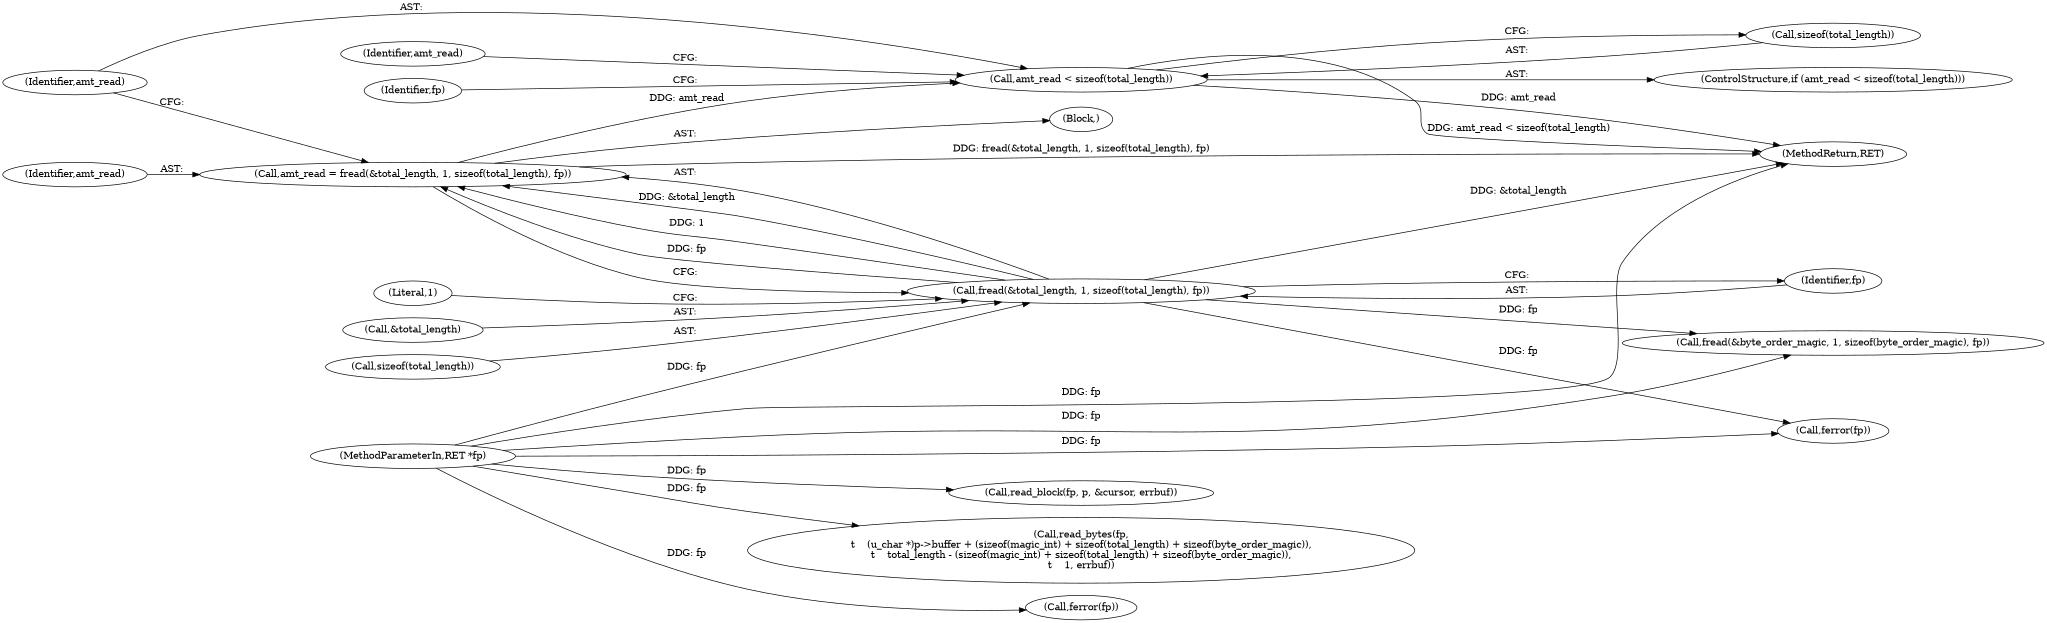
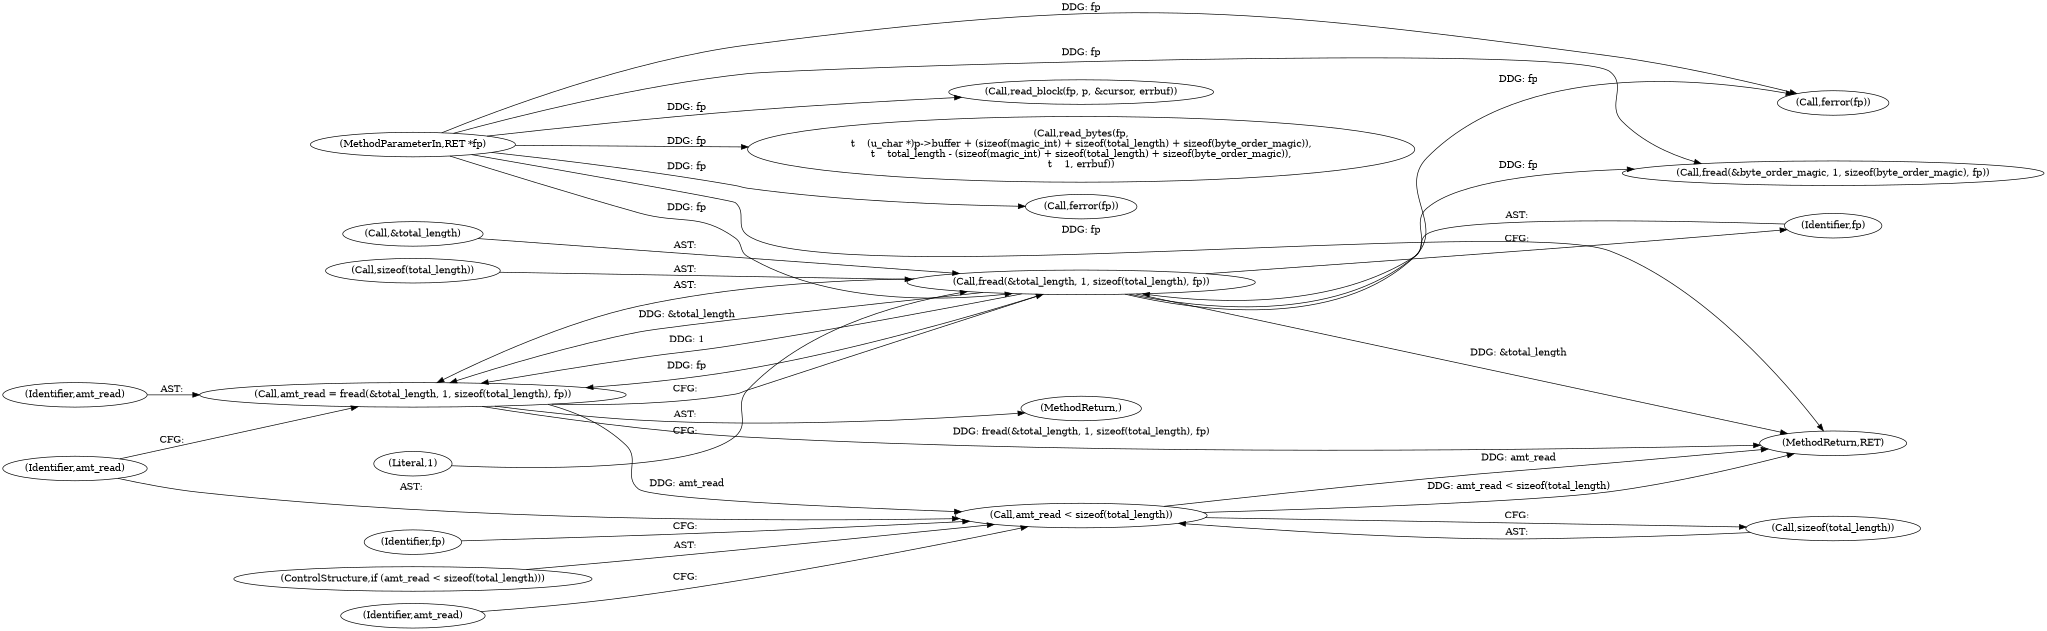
edge "(Call,amt_read < sizeof(total_length))" -> "(ControlStructure,if (amt_read < sizeof(total_length)))": reversed
node "(Block,)": label "(Block,)" -> "(MethodReturn,)"
